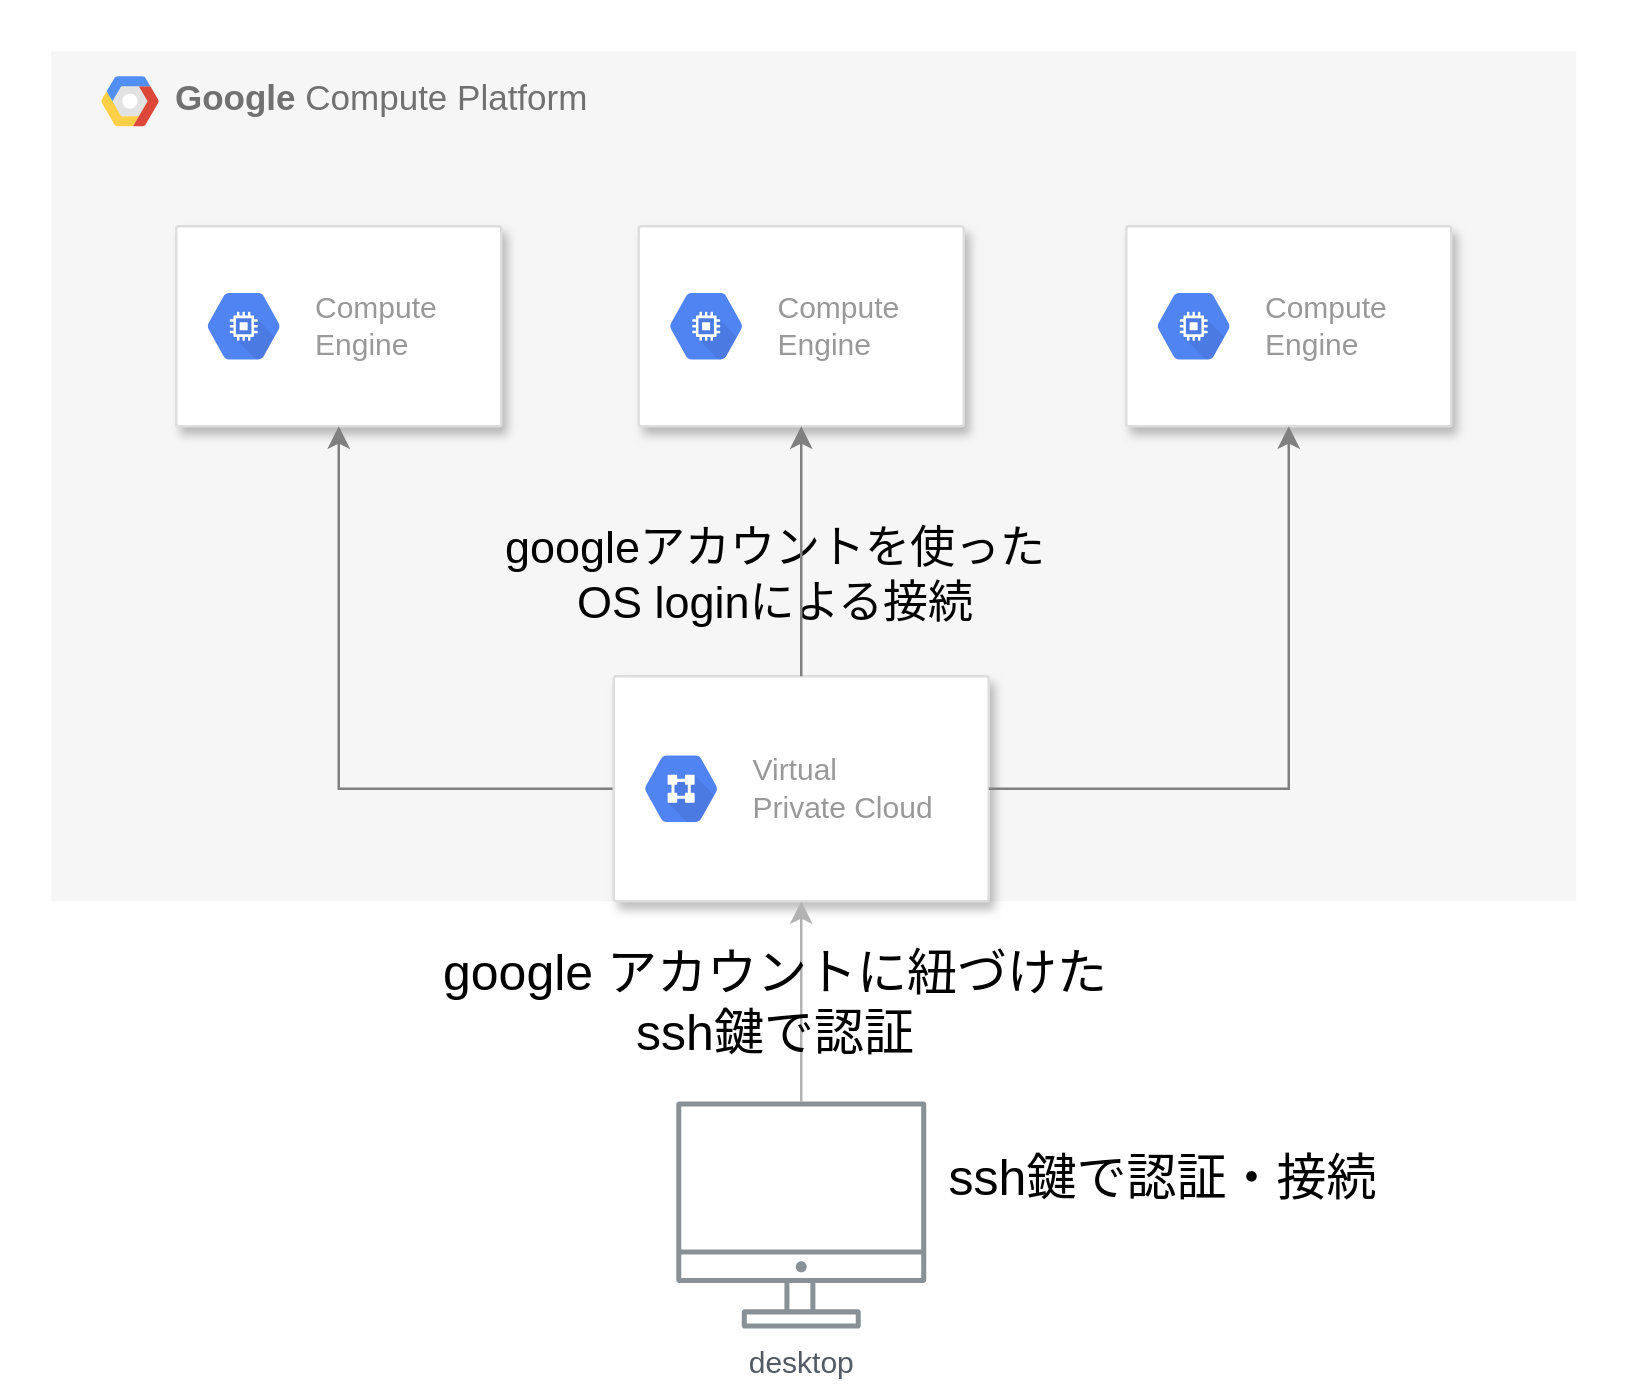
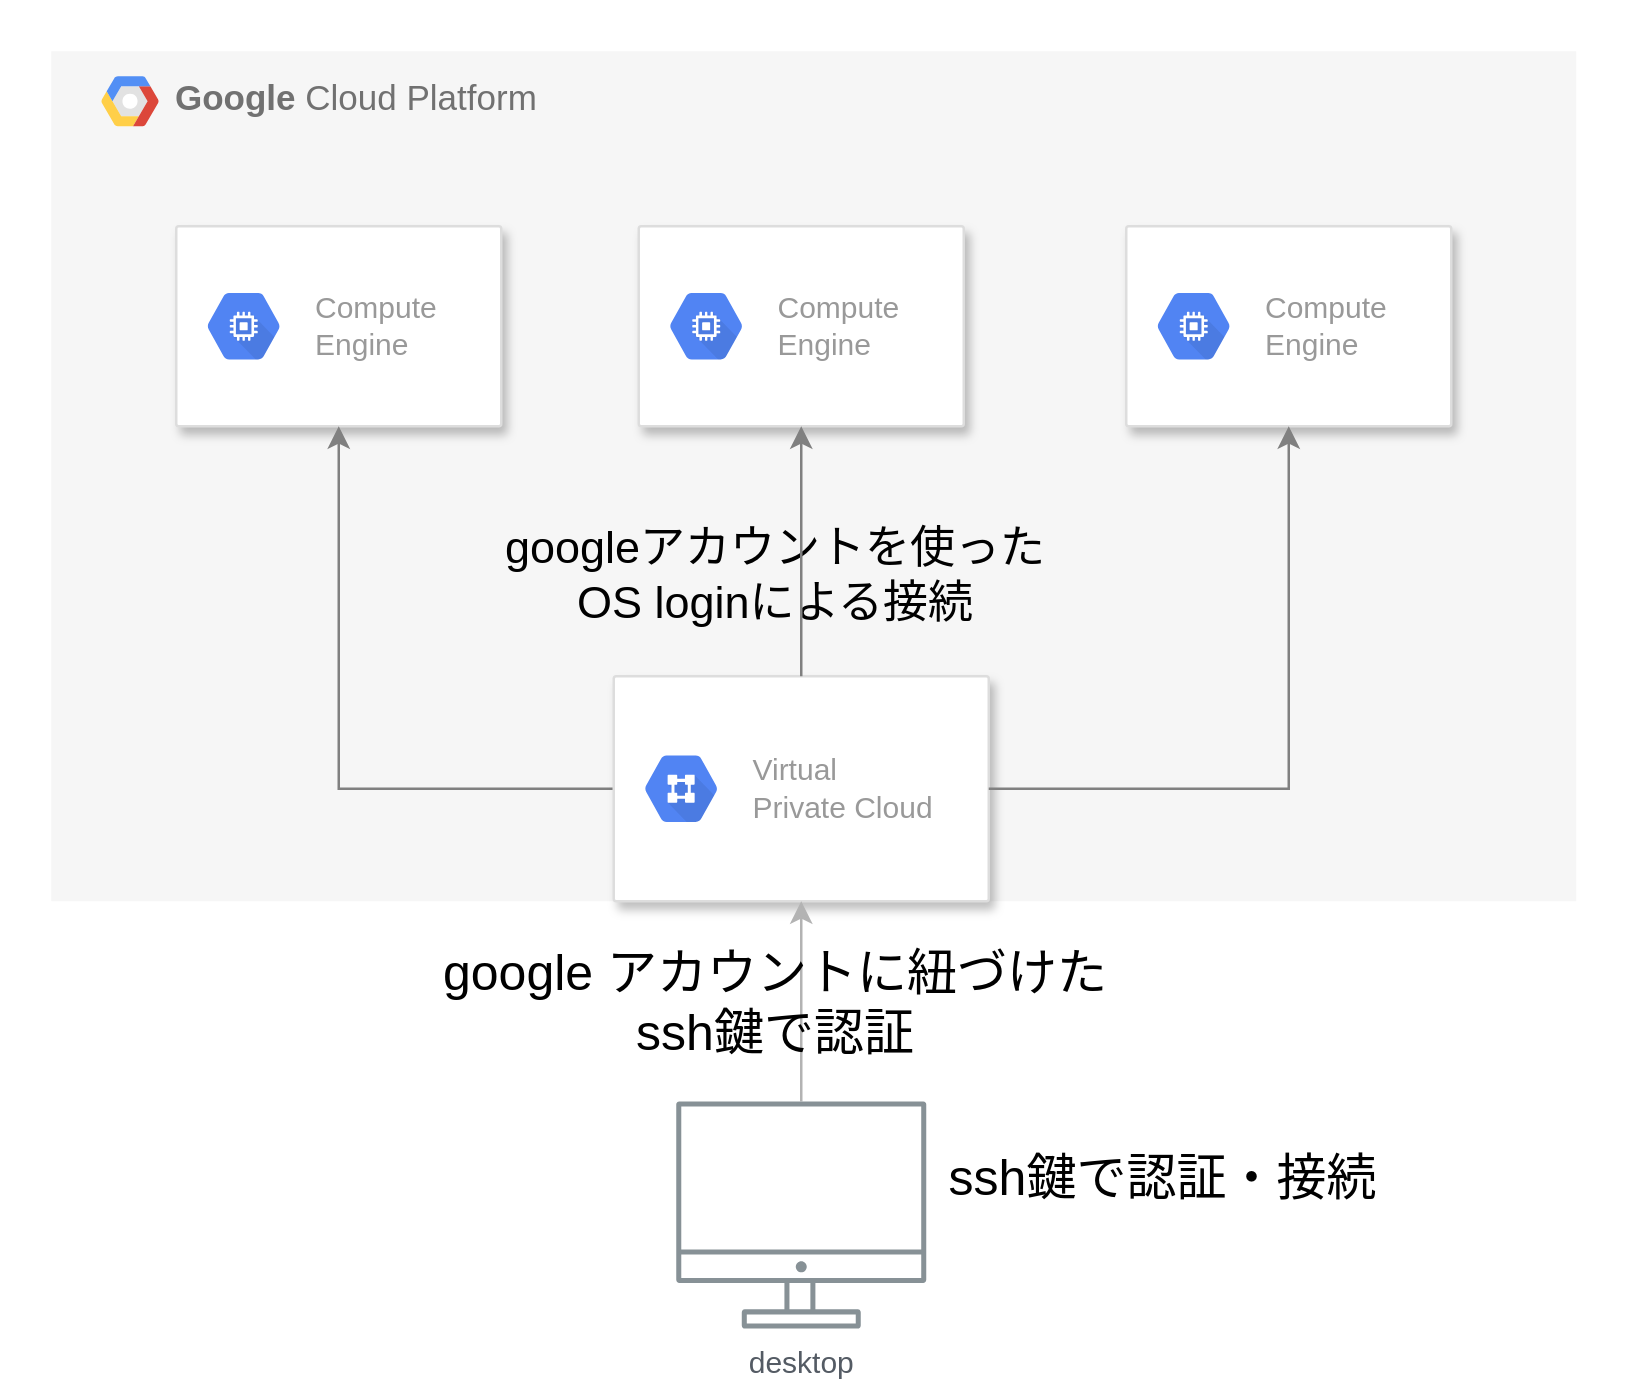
node "Google Compute Platform": label "Google Compute Platform" -> "Google Cloud Platform"
